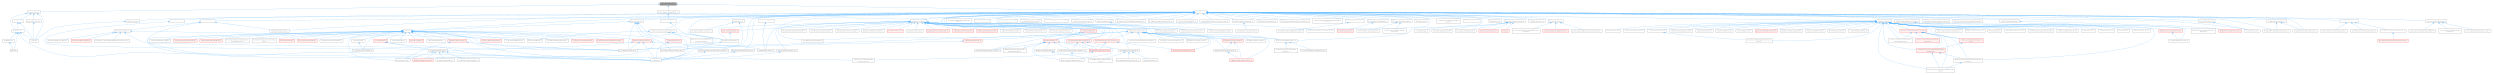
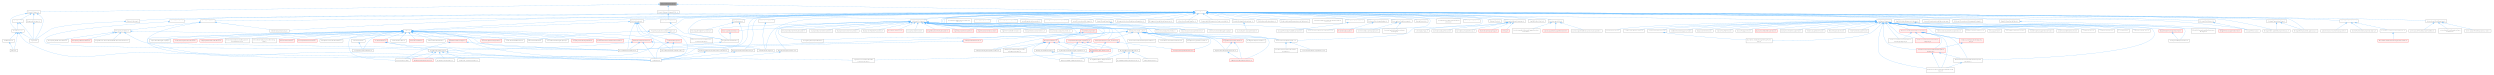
edge "GameModeInfoCustomizer.h" -> "PropertyCustomizationHelpers.h": now "GameModeInfoCustomizer.h" -> "UnrealEdEngine.h"
